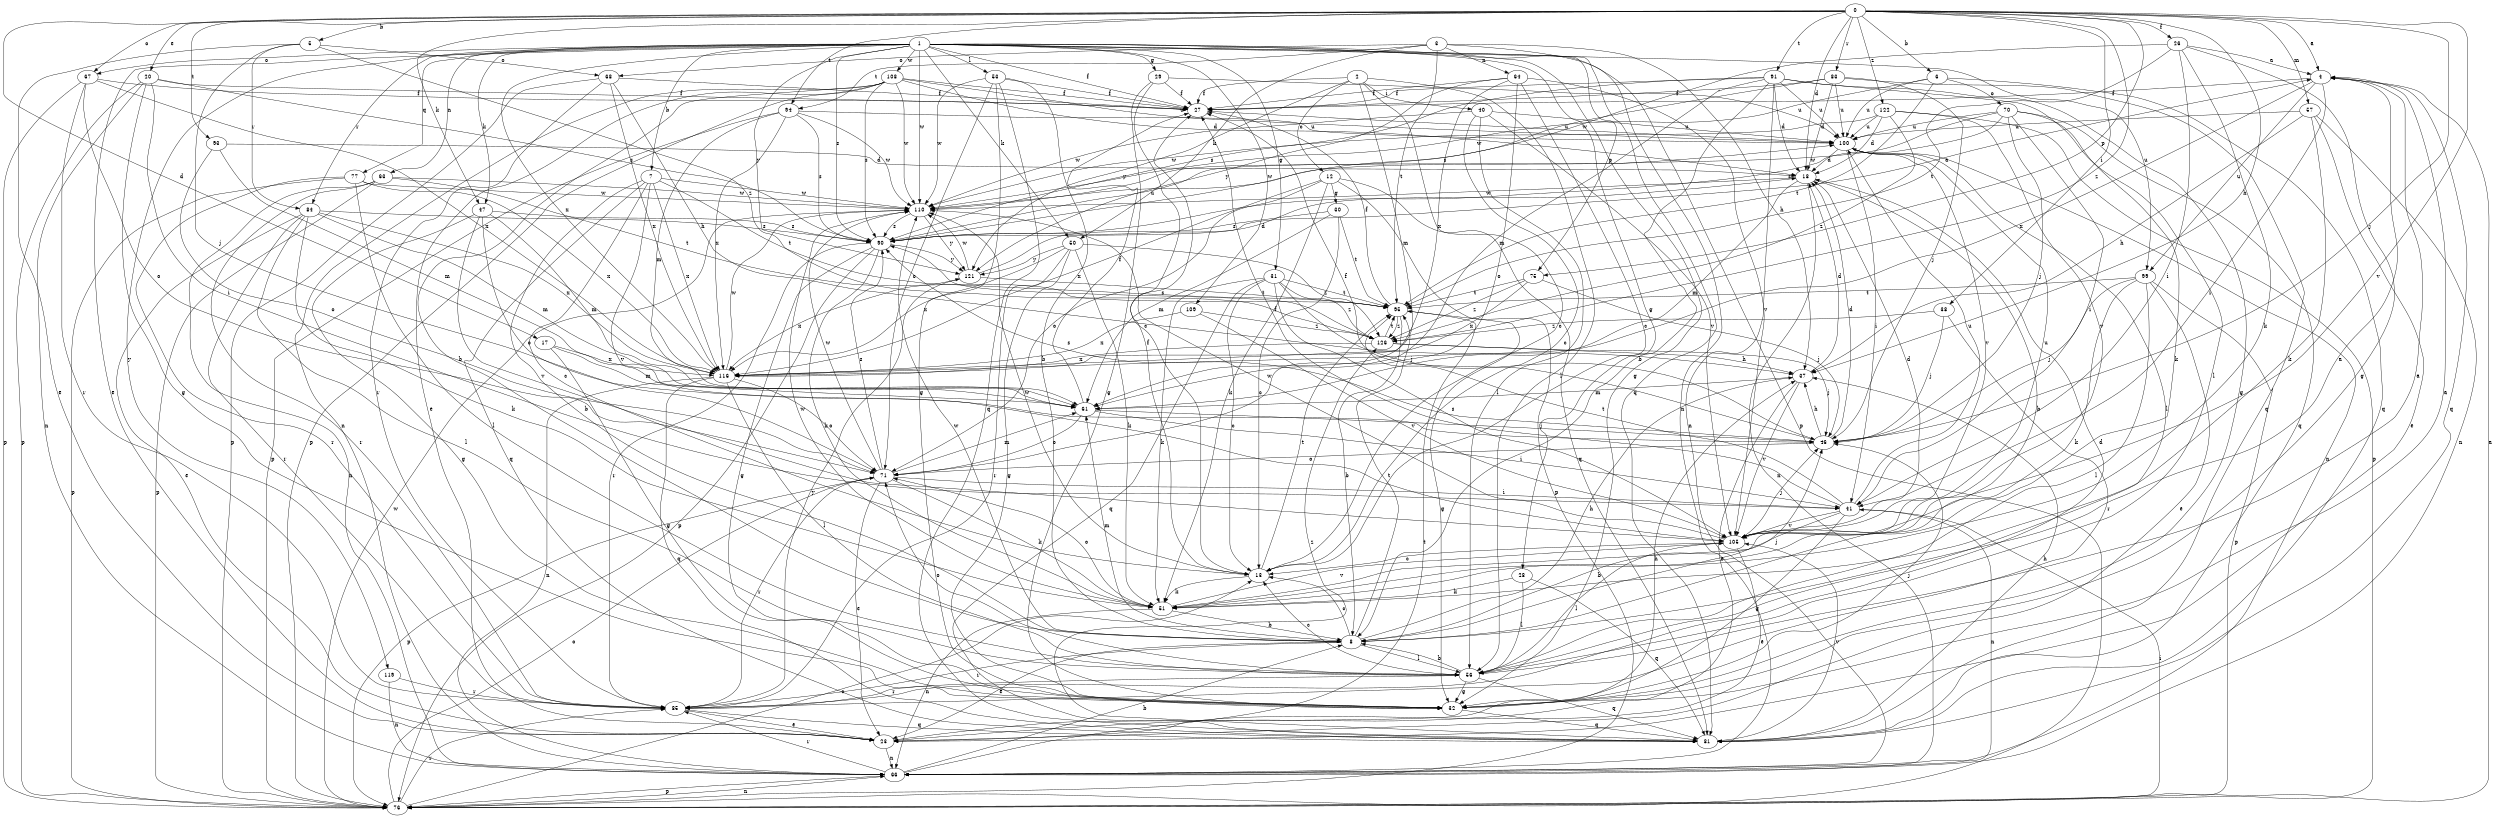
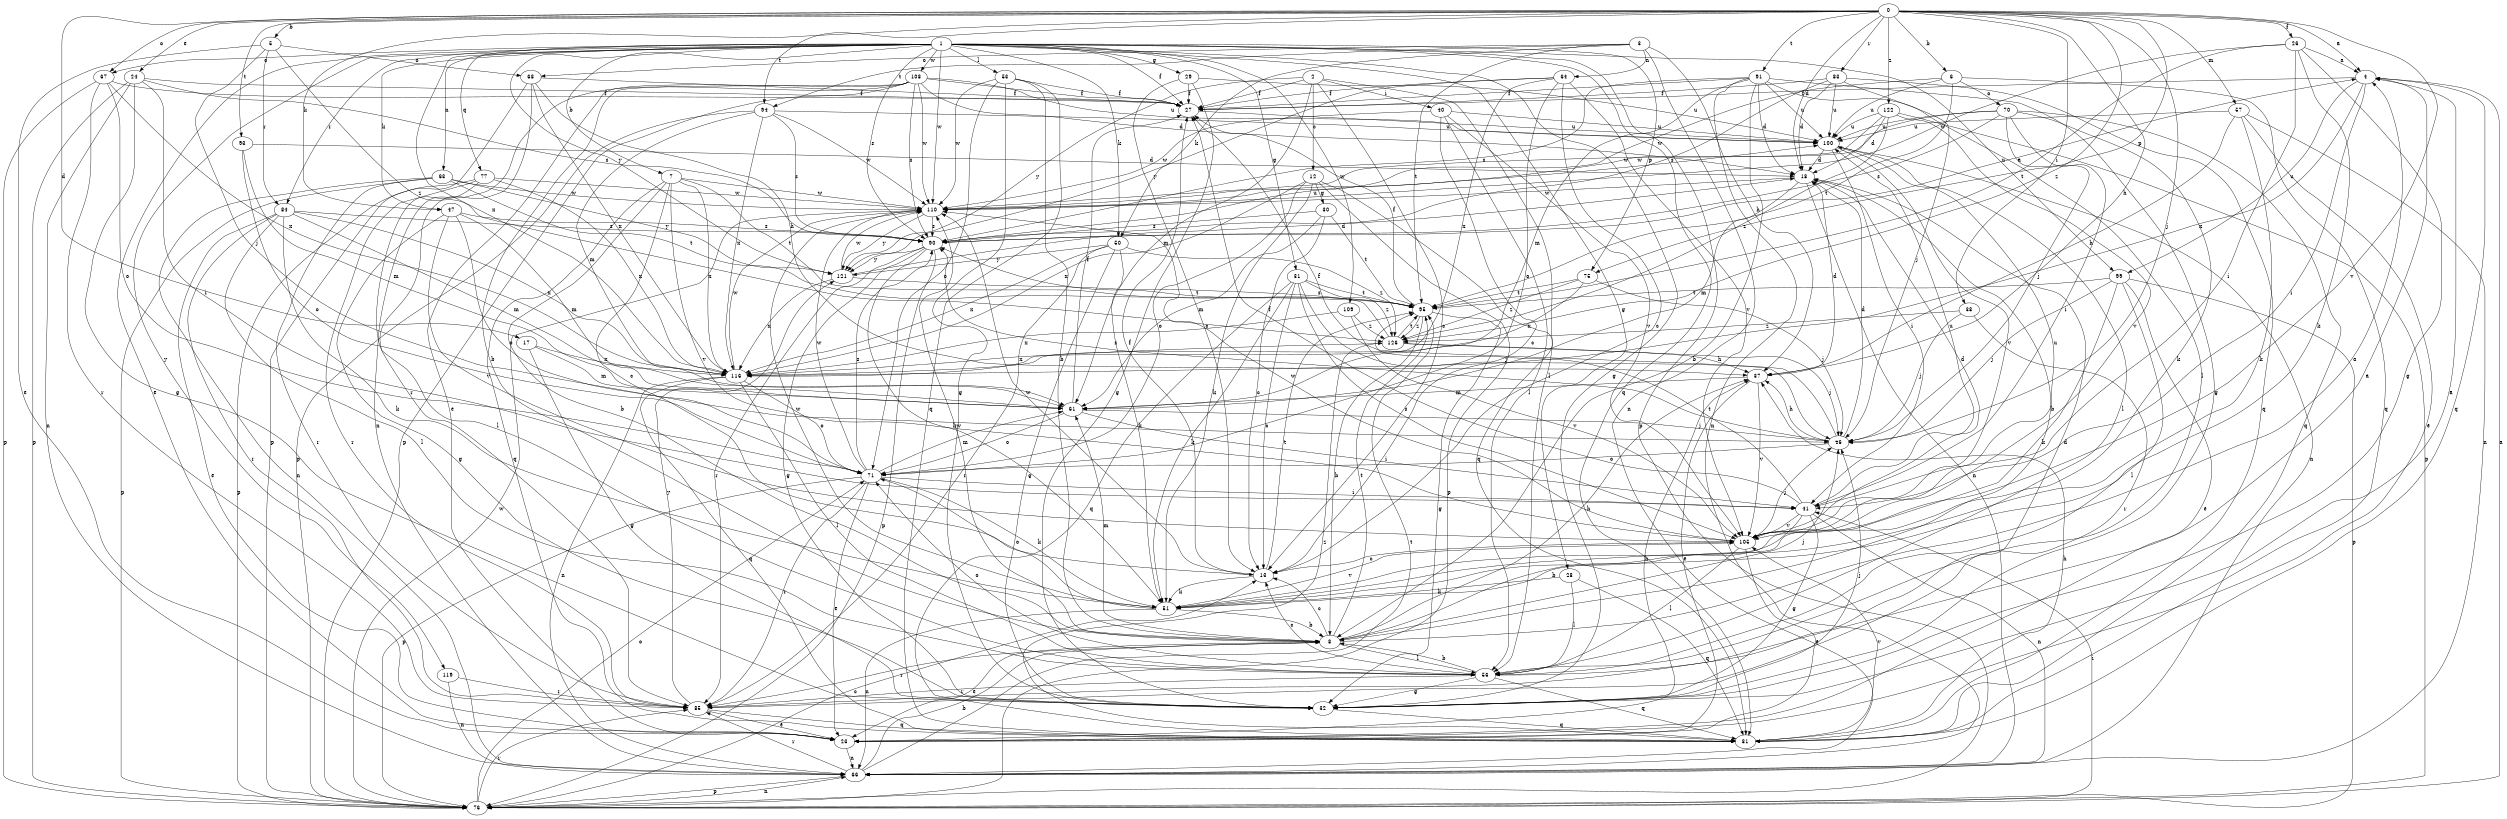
node "20": label "20" -> "24"
edge "63" -> "121": added, label "y"
